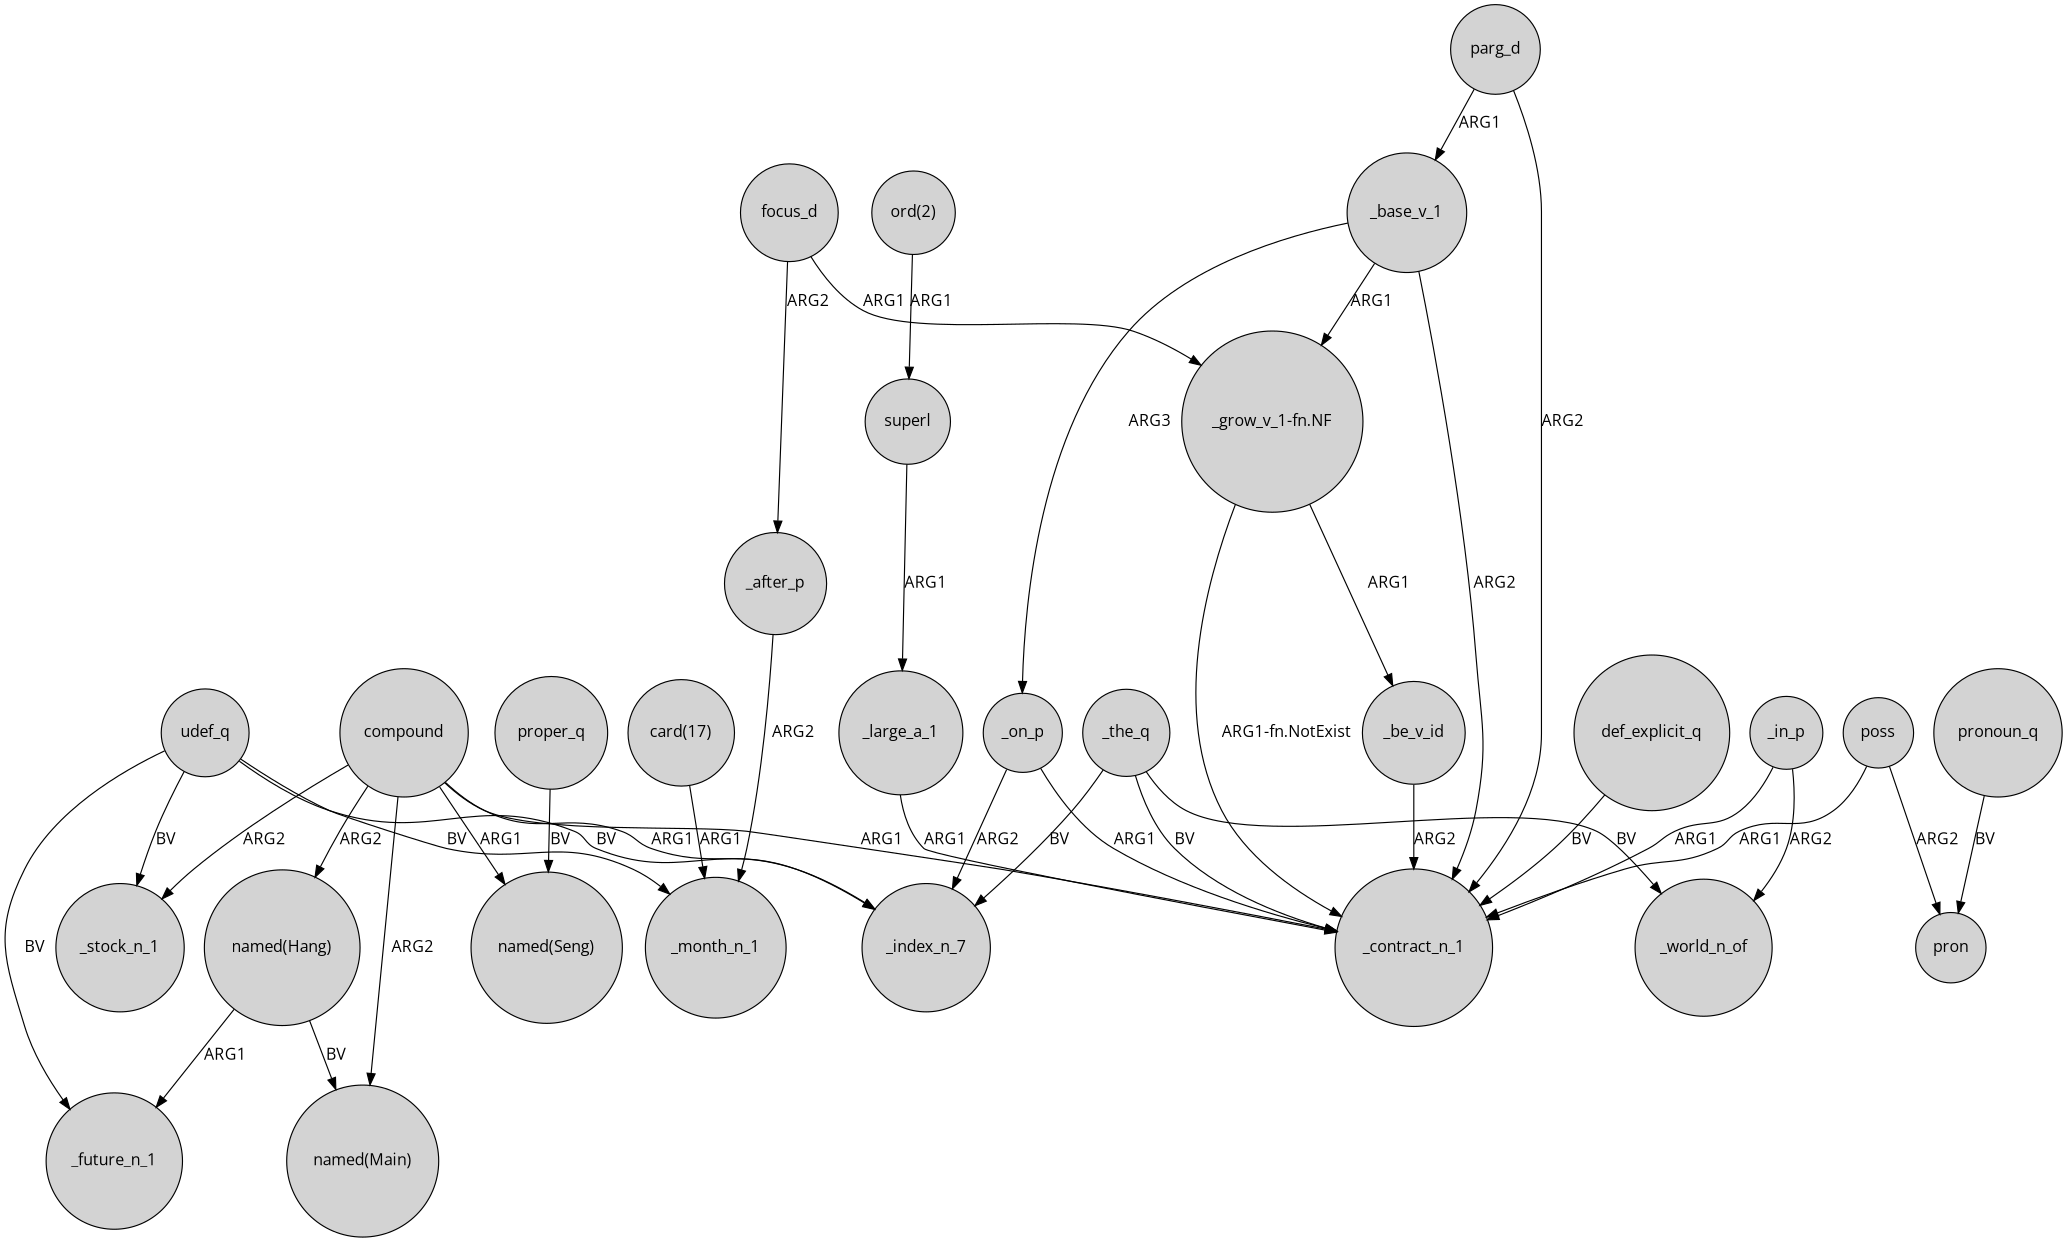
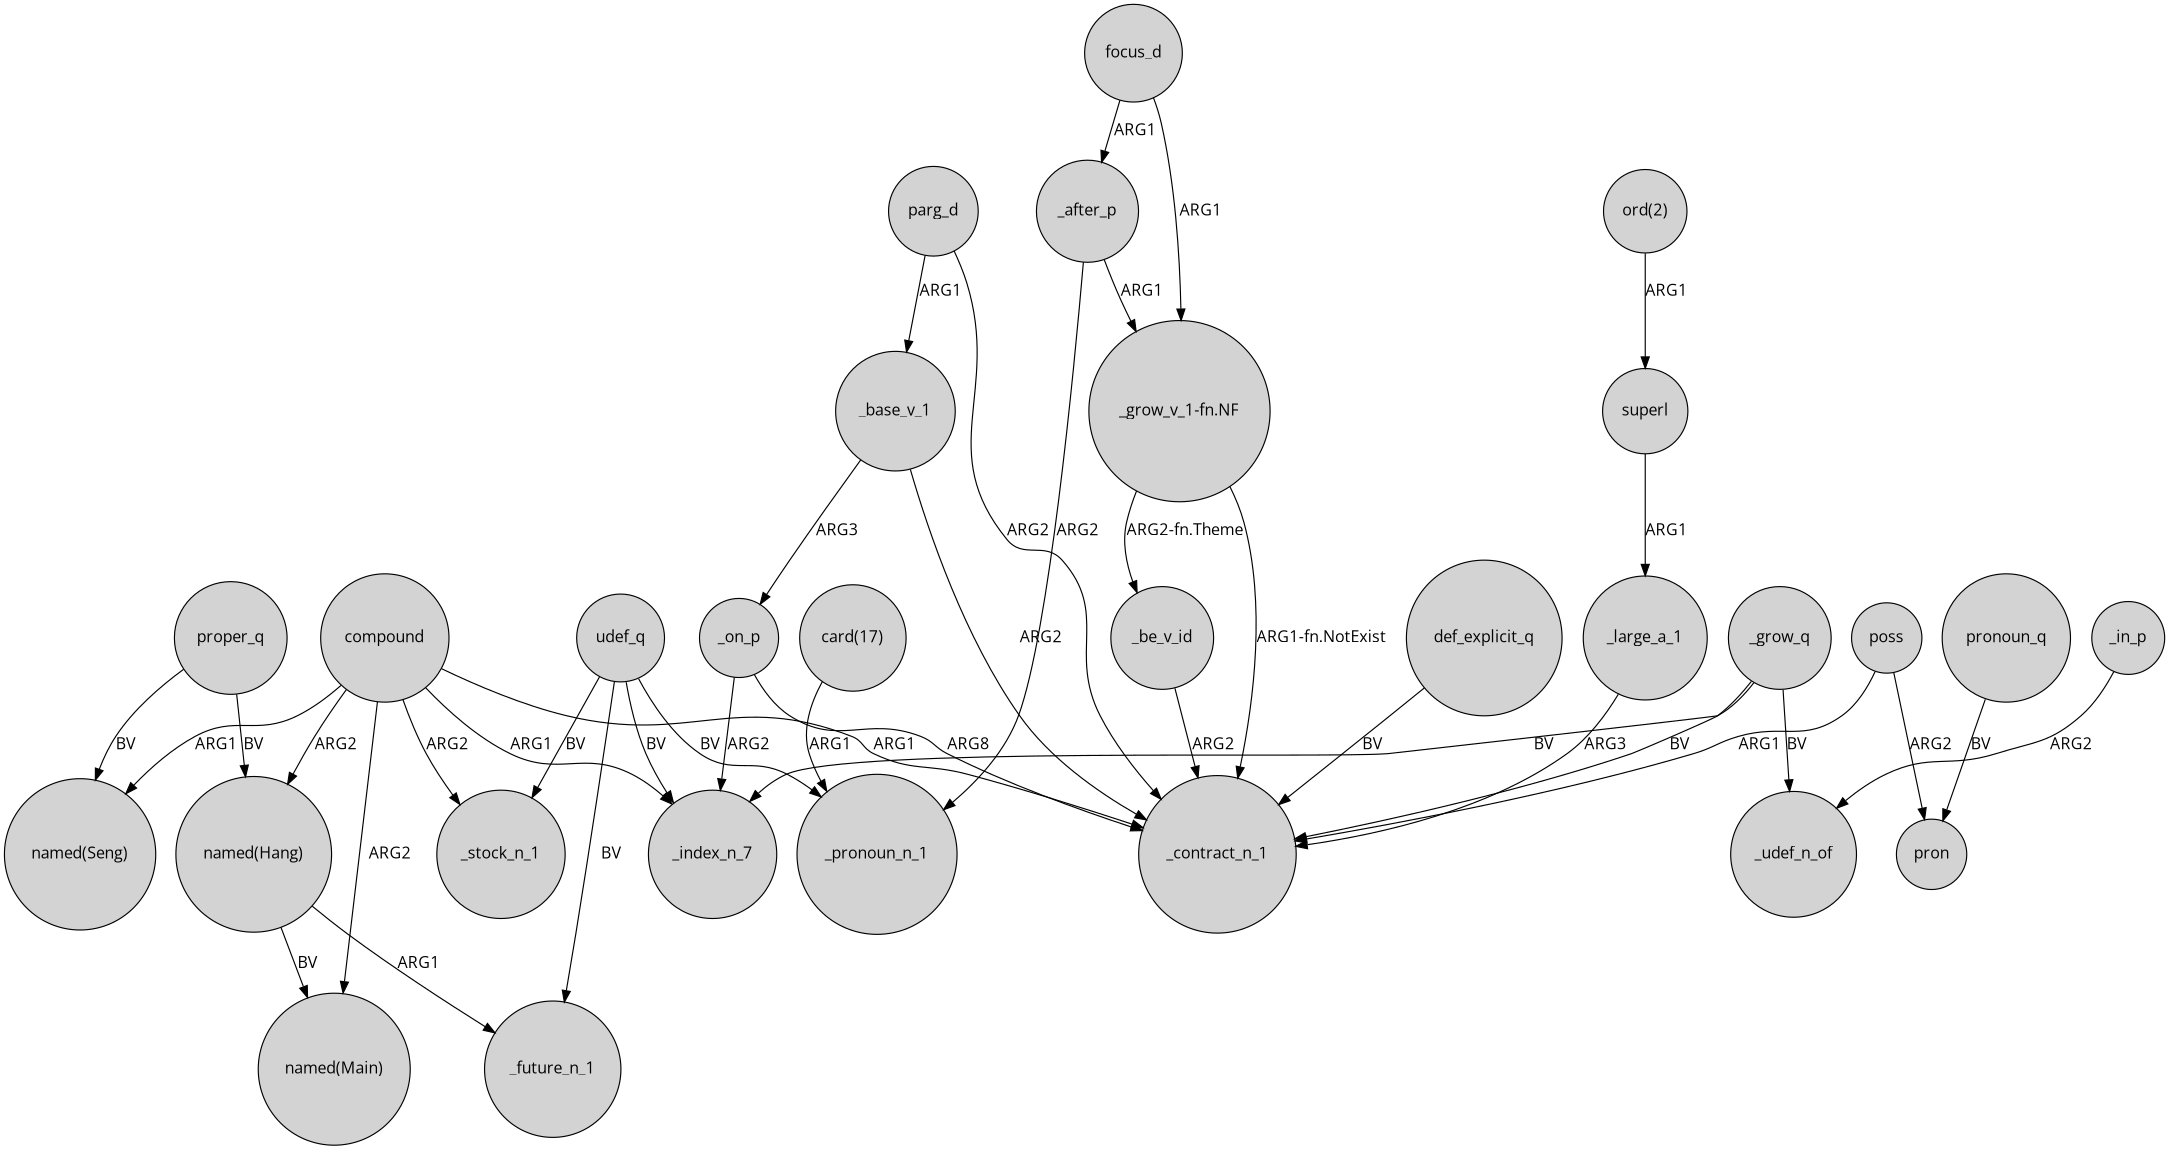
edge "_base_v_1" -> "_grow_v_1-fn.NF": now "_after_p" -> "_grow_v_1-fn.NF"
edge "focus_d" -> "_after_p": label "ARG2" -> "ARG1"
edge "_grow_v_1-fn.NF" -> "_be_v_id": label "ARG1" -> "ARG2-fn.Theme"
edge "proper_q" -> "named(Hang)": added, label "BV"
node "_the_q": label "_the_q" -> "_grow_q"
edge "_large_a_1" -> "_contract_n_1": label "ARG1" -> "ARG3"
edge "_on_p" -> "_contract_n_1": label "ARG1" -> "ARG8"
edge "_in_p" -> "_contract_n_1": removed, label "ARG1"
node "_month_n_1": label "_month_n_1" -> "_pronoun_n_1"
node "_world_n_of": label "_world_n_of" -> "_udef_n_of"
